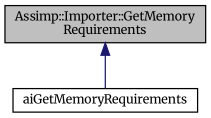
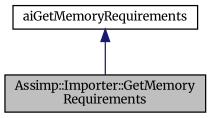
edge "aiGetMemoryRequirements" -> "Assimp::Importer::GetMemory Requirements": reversed
